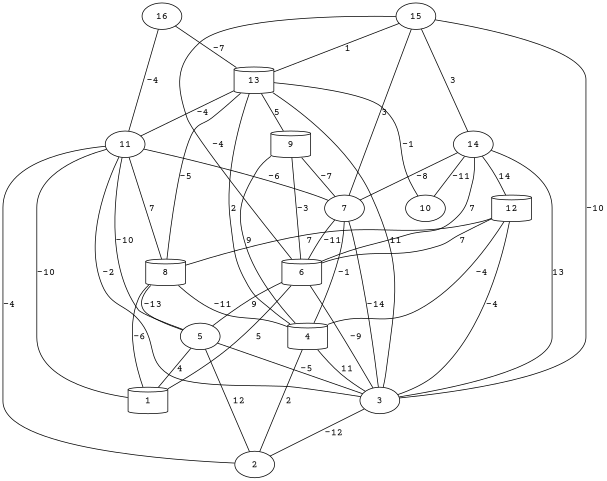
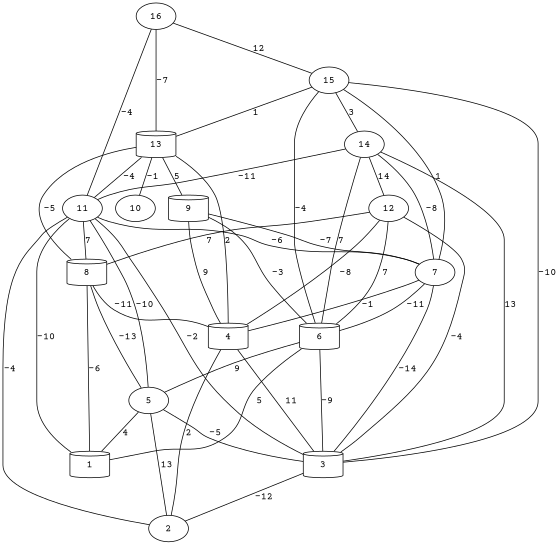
edge "16" -- "15": added, label "12"
edge "15" -- "7": label "3" -> "1"
edge "14" -- "10": now "14" -- "11"
node "12": shape cylinder -> ellipse
edge "13" -- "3": removed, label "11"
edge "12" -- "4": label "-4" -> "-8"
edge "5" -- "2": label "12" -> "13"
node "3": shape ellipse -> cylinder
